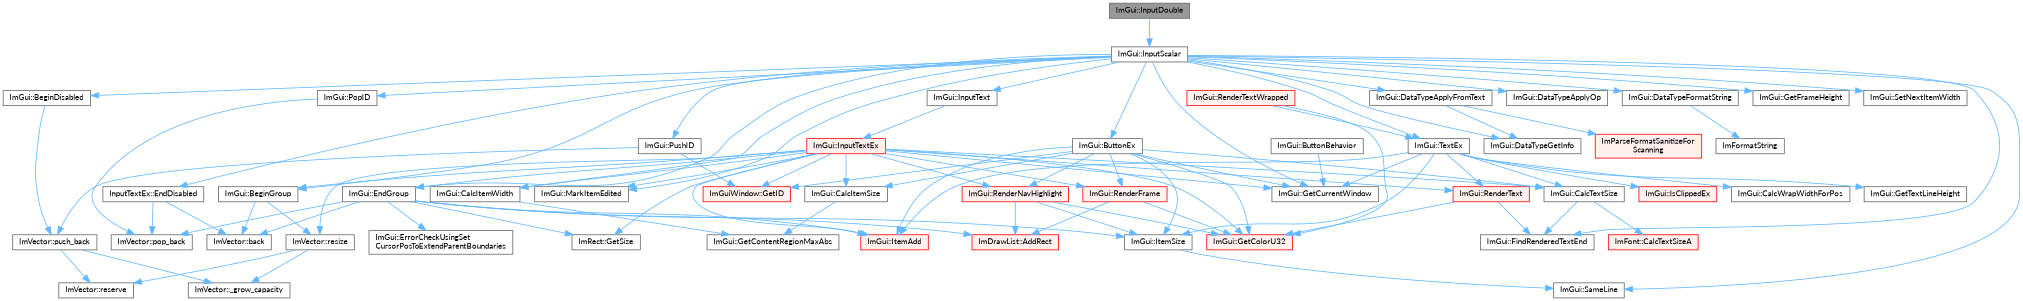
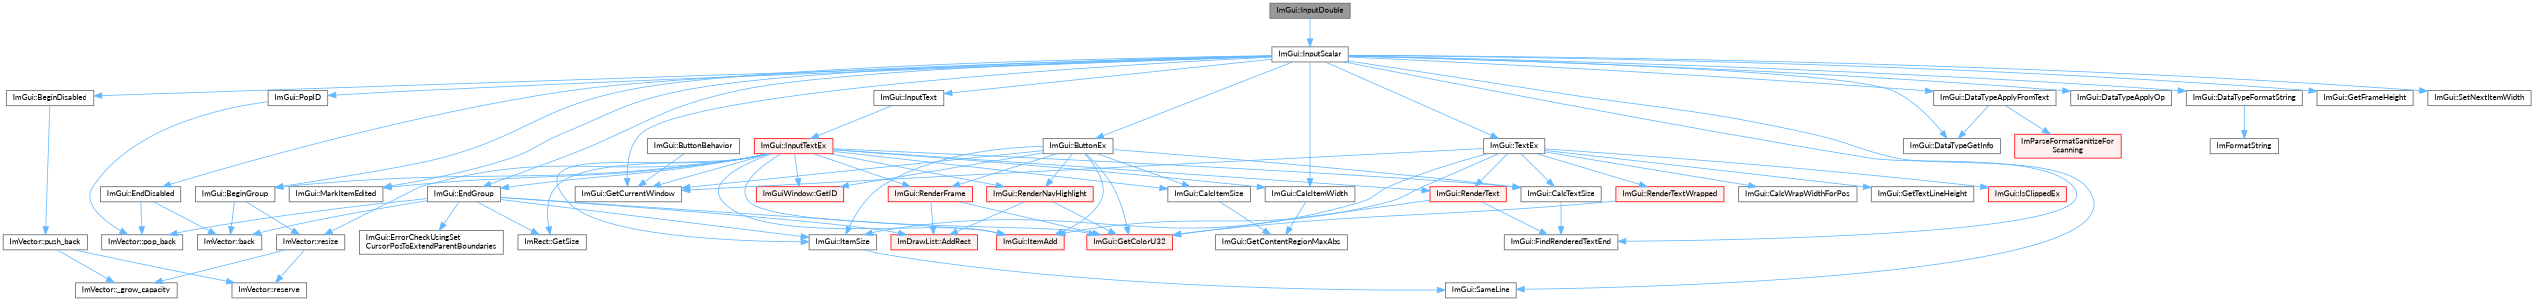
edge "ImGui::RenderTextWrapped" -> "ImGui::TextEx": reversed
node "ImGui::PushID": removed
node "InputTextEx::EndDisabled": label "InputTextEx::EndDisabled" -> "ImGui::EndDisabled"
edge "ImGui::RenderNavHighlight" -> "ImGui::ItemSize": now "ImGui::InputTextEx" -> "ImGui::ItemSize"
node "ImFont::CalcTextSizeA": removed
